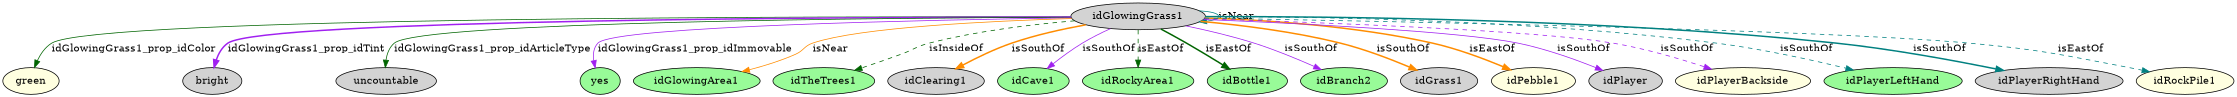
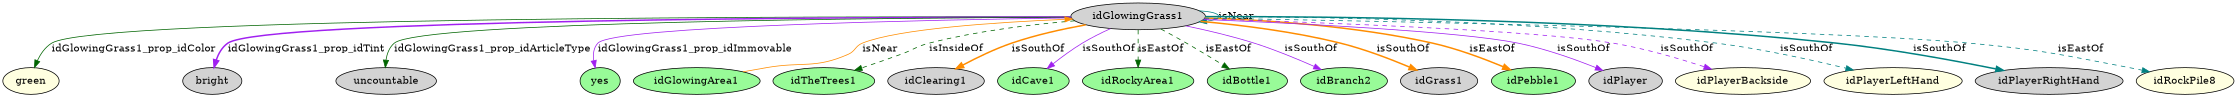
edge "idGlowingGrass1" -> "idGlowingArea1": reversed
edge "idGlowingGrass1" -> "idBottle1": style bold -> dashed
node "idPebble1": fillcolor lightyellow -> palegreen
node "idPlayerLeftHand": fillcolor palegreen -> lightyellow
node "idRockPile1": label "idRockPile1" -> "idRockPile8"
